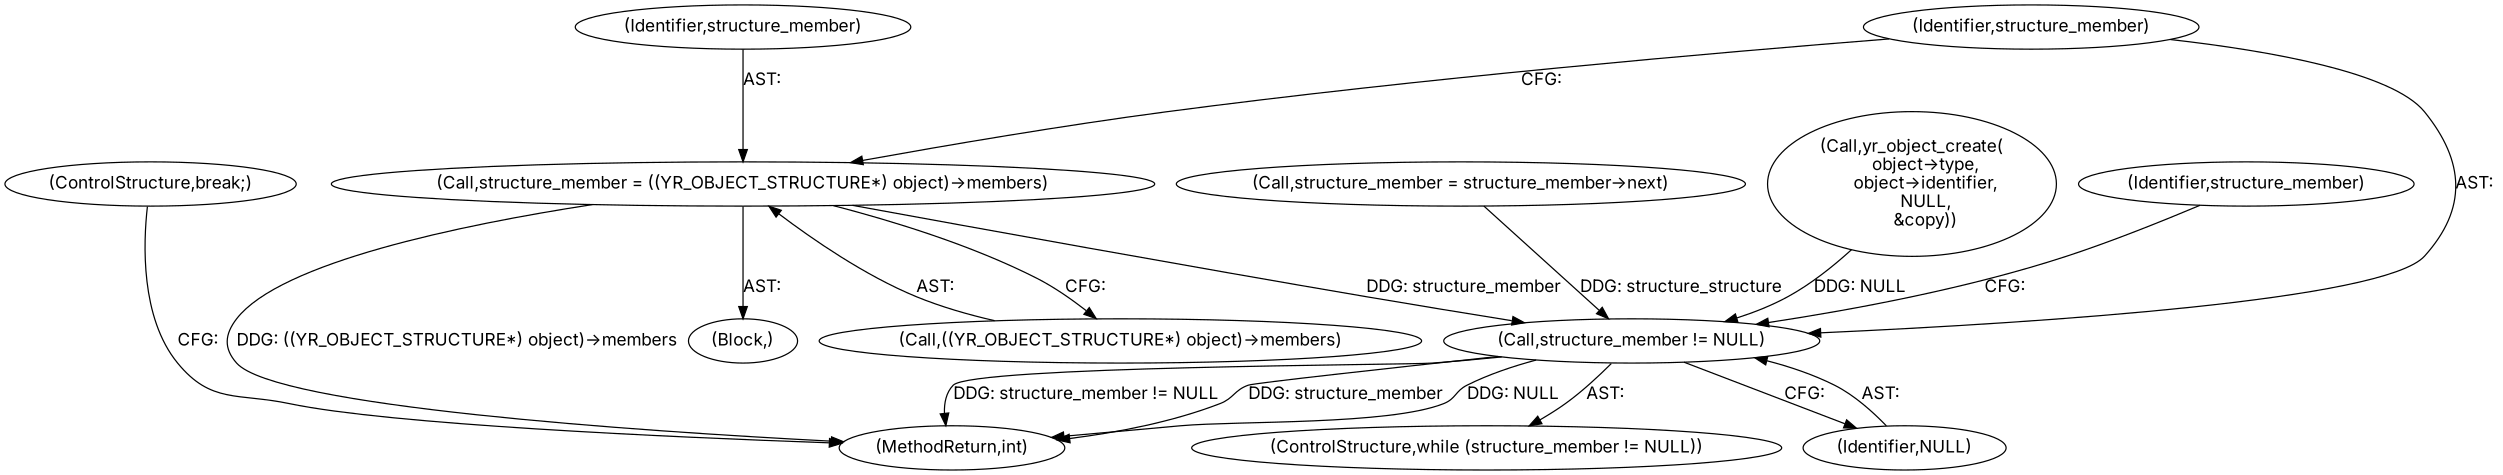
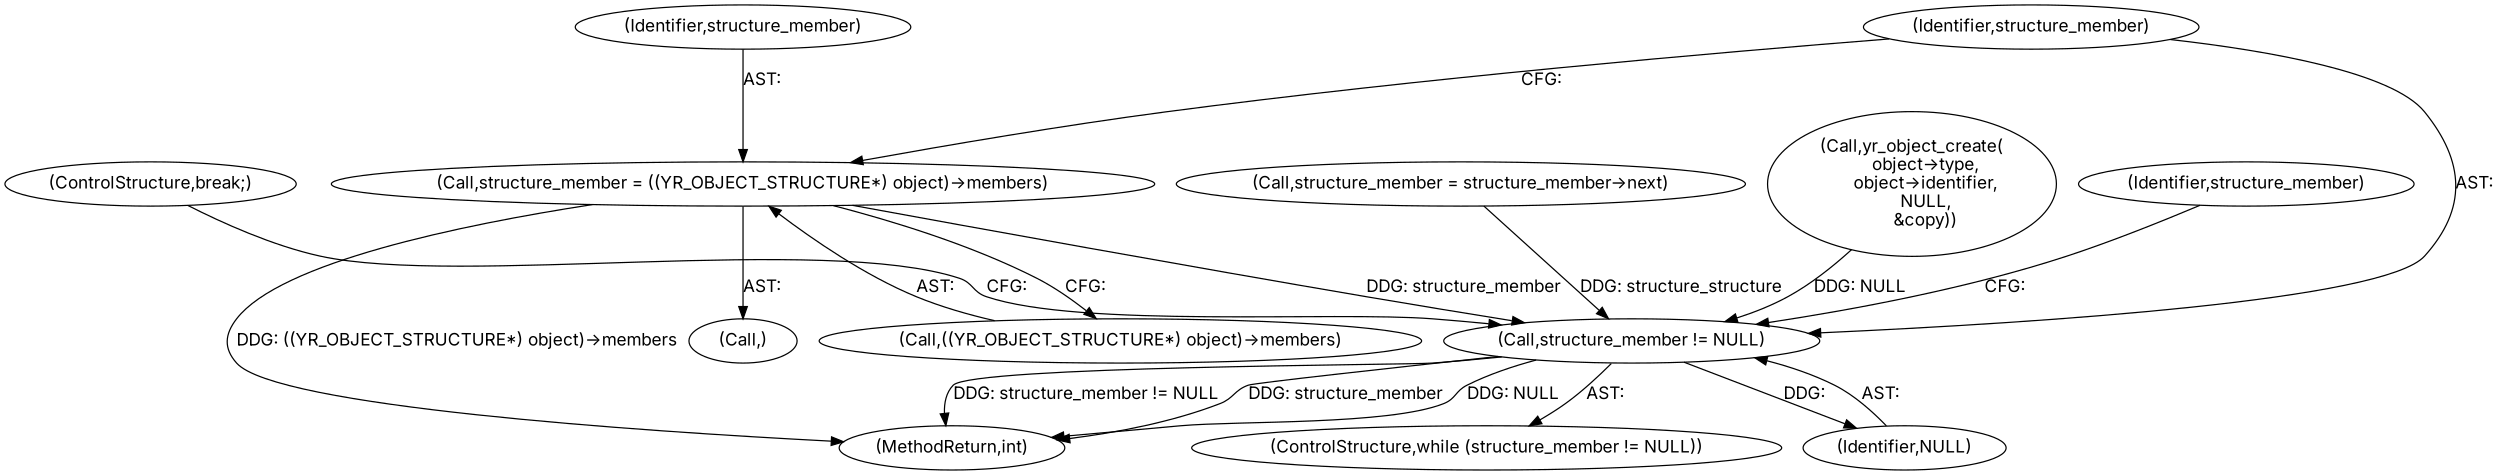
node "(Block,)": label "(Block,)" -> "(Call,)"
edge "(Call,structure_member != NULL)" -> "(Identifier,NULL)": label "CFG: " -> "DDG: "
edge "(ControlStructure,break;)" -> "(MethodReturn,int)": now "(ControlStructure,break;)" -> "(Call,structure_member != NULL)"
